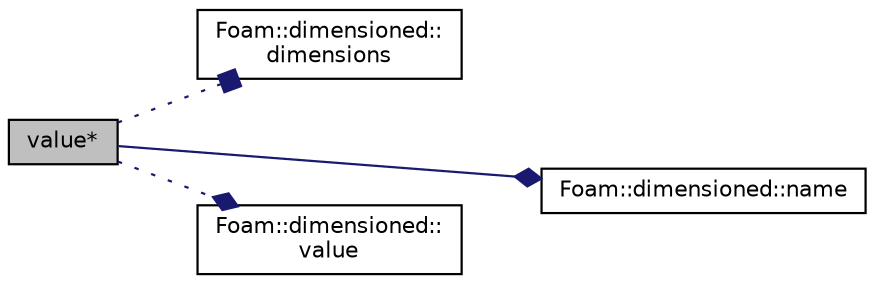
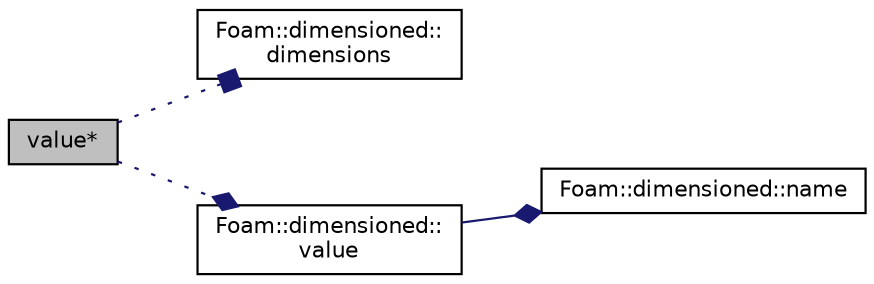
edge "value*" -> "Foam::dimensioned::name": now "Foam::dimensioned:: value" -> "Foam::dimensioned::name"
